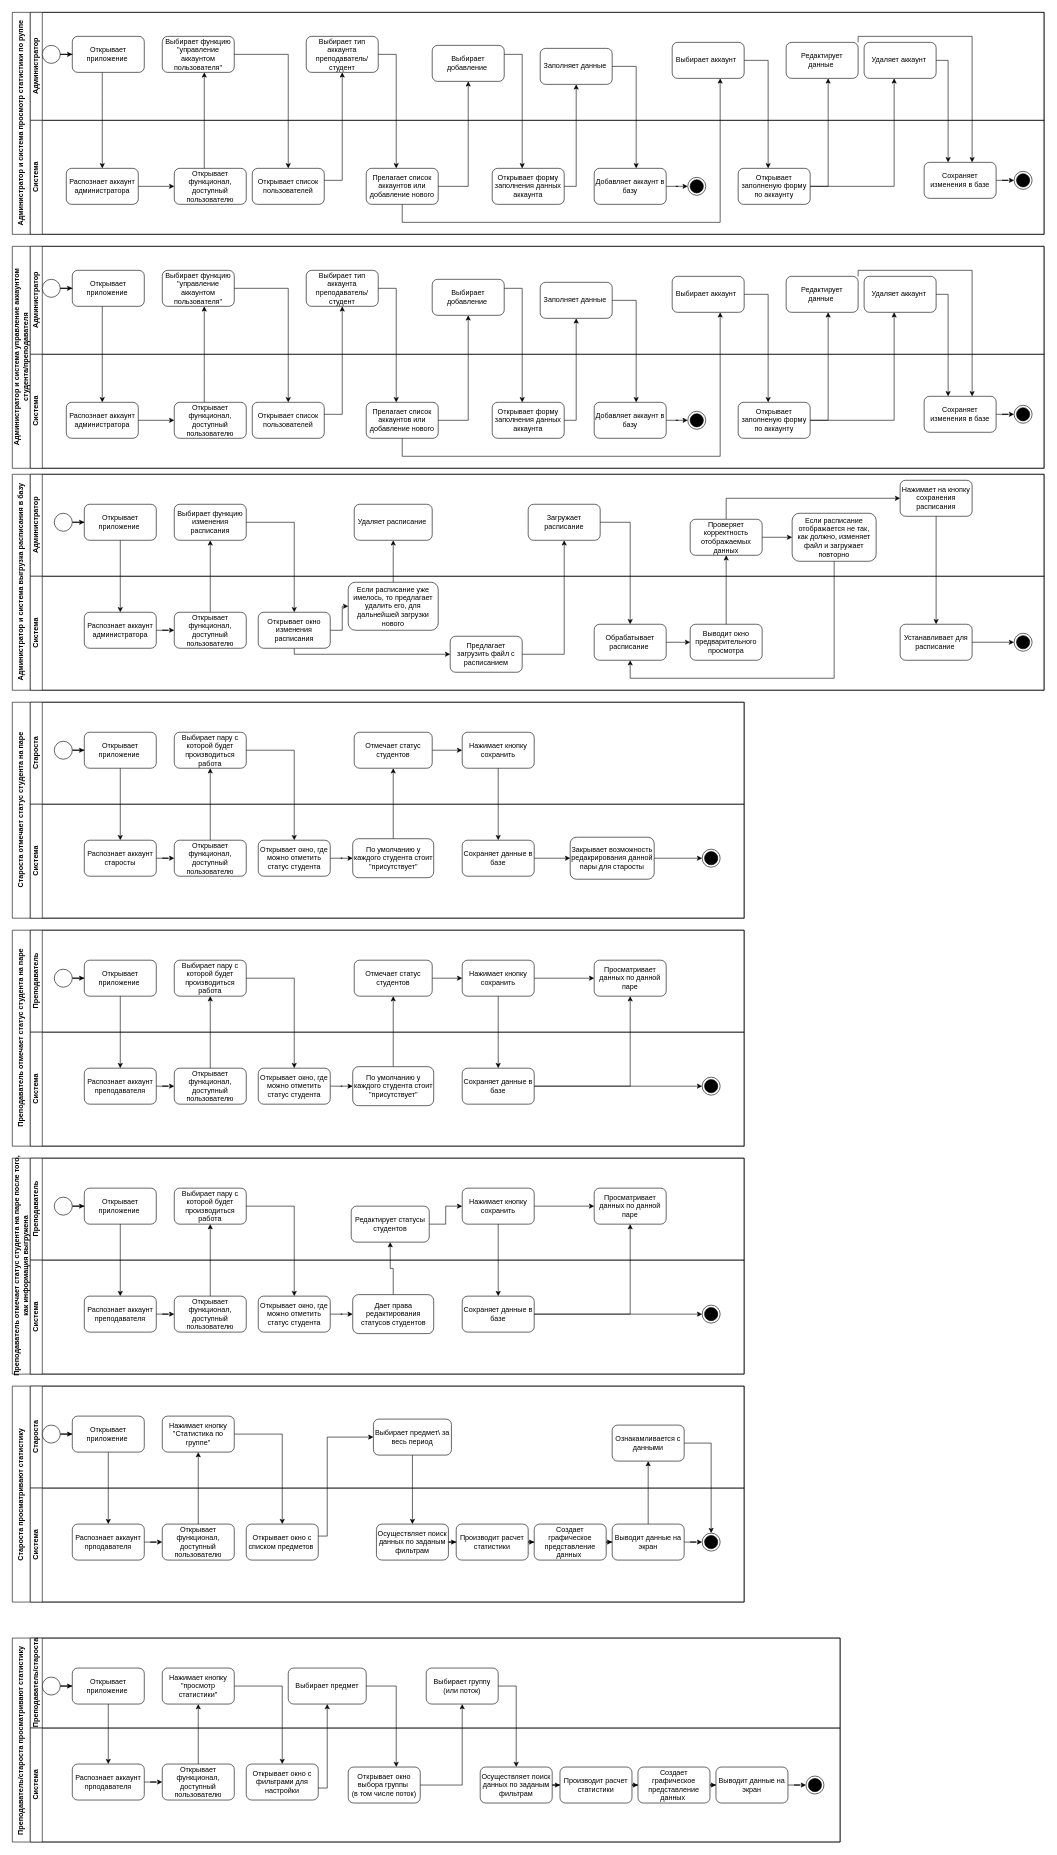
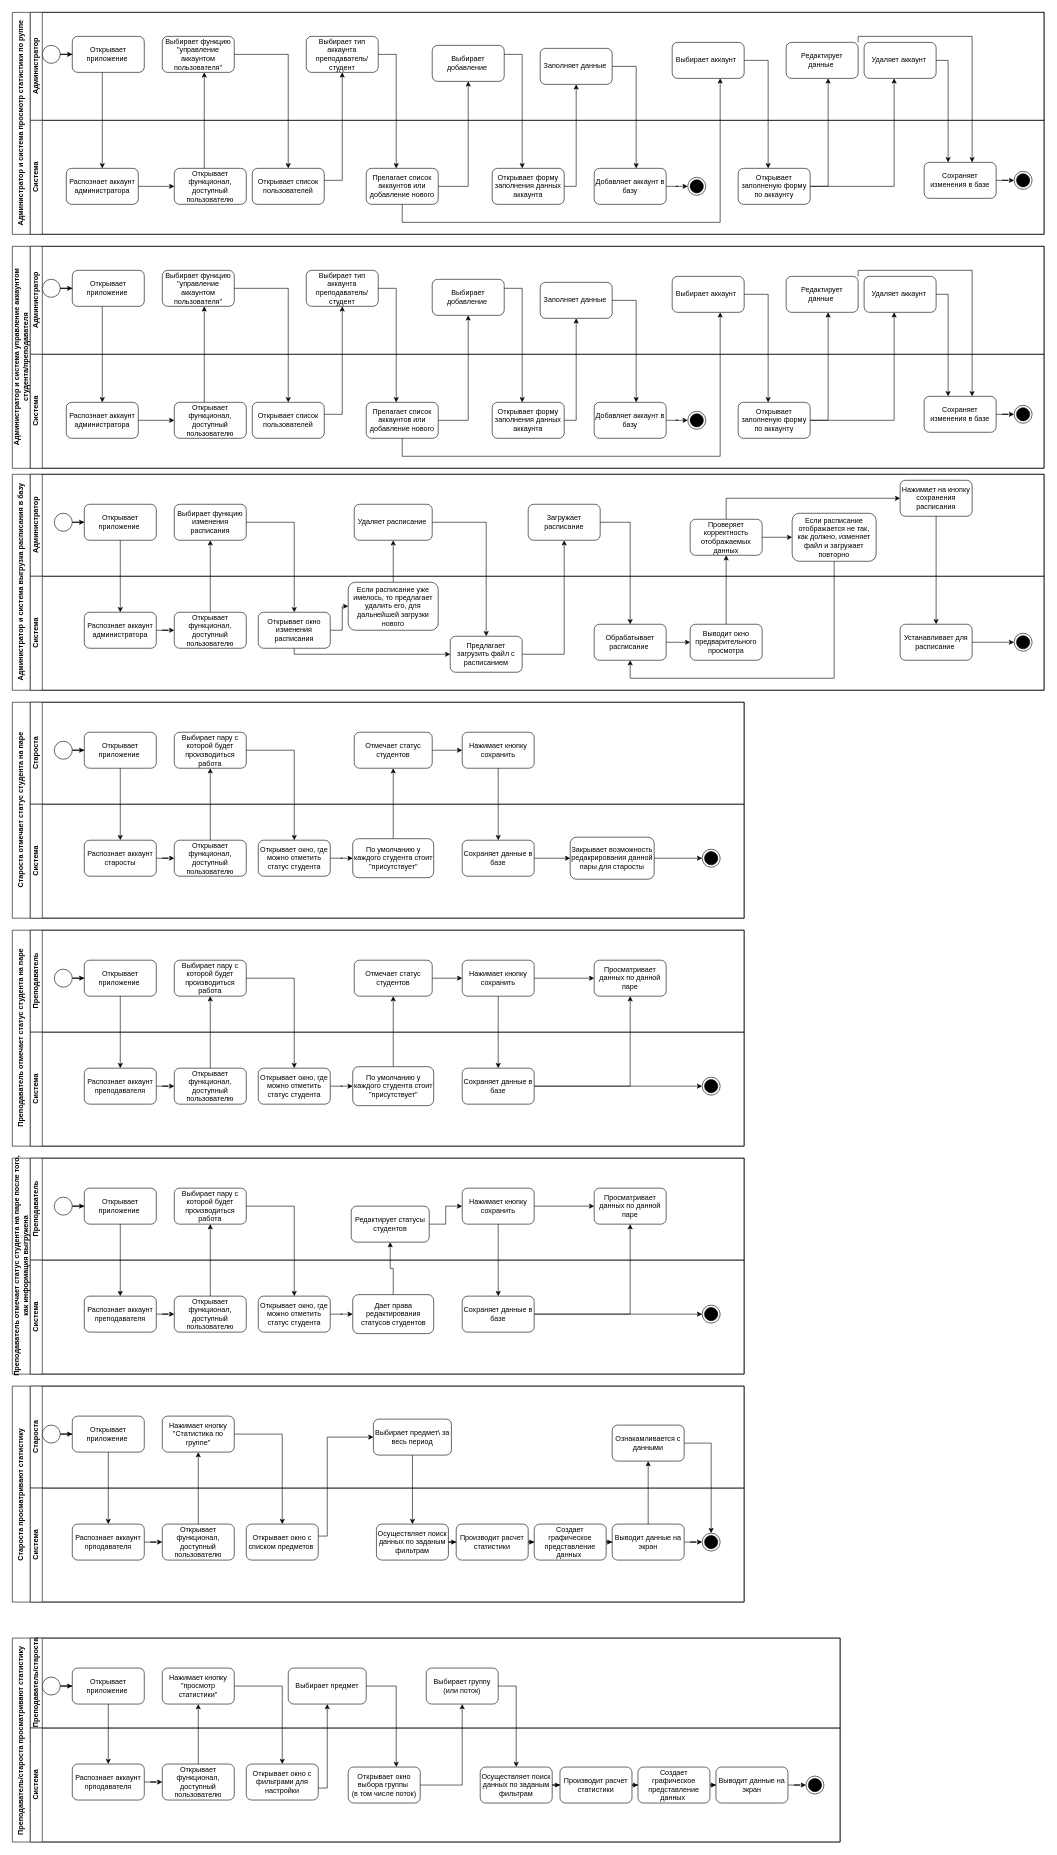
edge "Удаляет расписание" -> "Предлагает загрузить файл с расписанием": added
